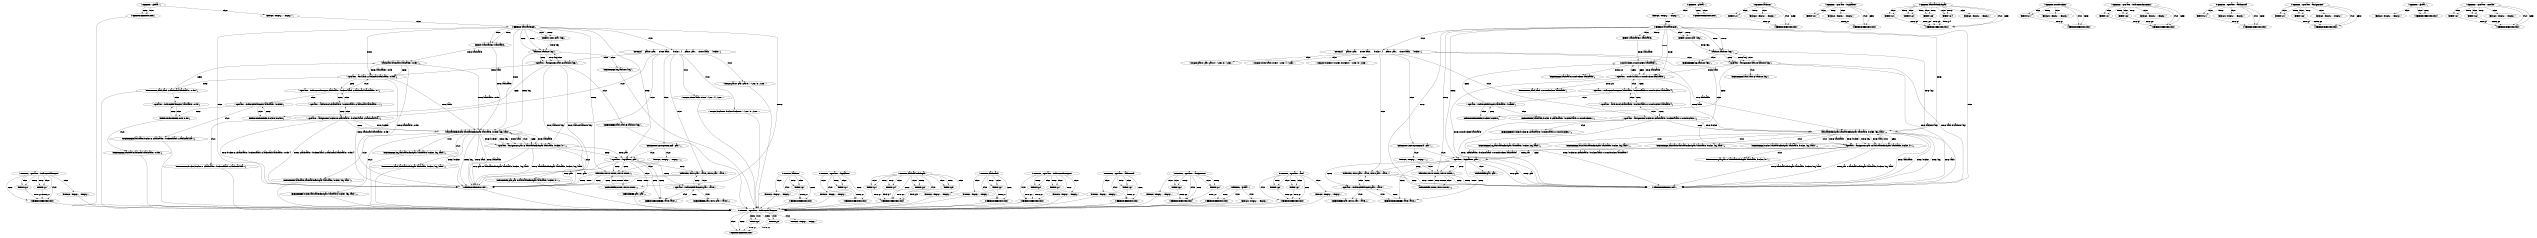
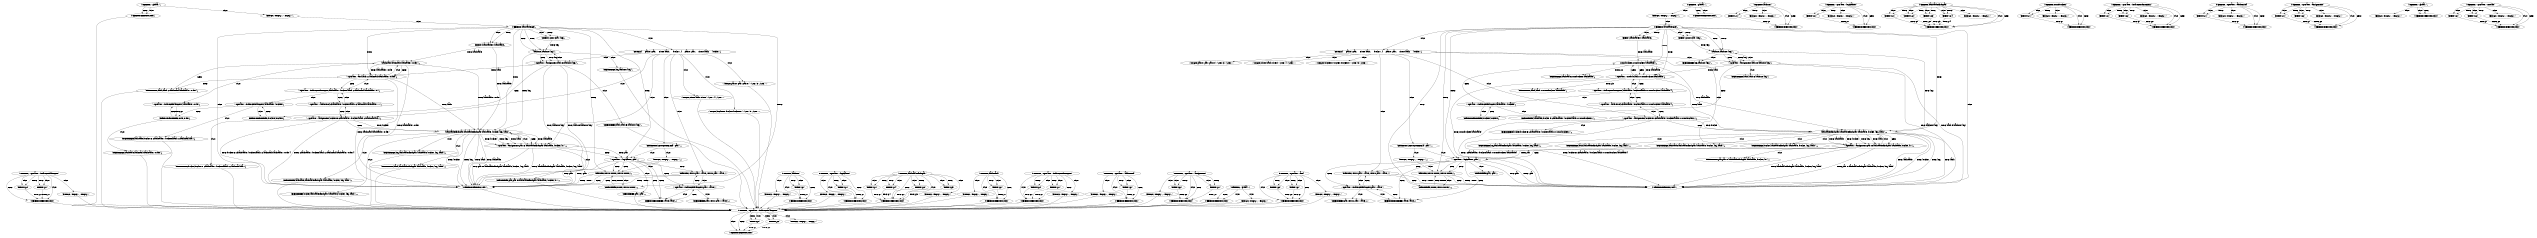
edge "(<operator>.and,hash & hashmask(hashtable->order))" -> "(hashmask,hashmask(hashtable->order))": added, label "AST:"
edge "(IDENTIFIER,hash,hash & hashmask(hashtable->order))" -> "(<operator>.indirectFieldAccess,hashtable->order)": now "(hashmask,hashmask(hashtable->order))" -> "(<operator>.indirectFieldAccess,hashtable->order)"
edge "(<operator>.indirectFieldAccess,hashtable->order)" -> "(FIELD_IDENTIFIER,order,order)": label "AST: " -> "DDG: p1"
